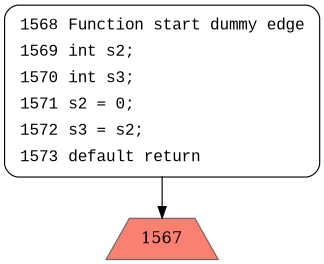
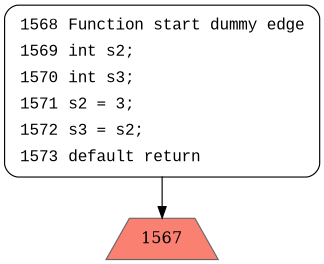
node "1568": text "s2 = 0;" -> "s2 = 3;"
